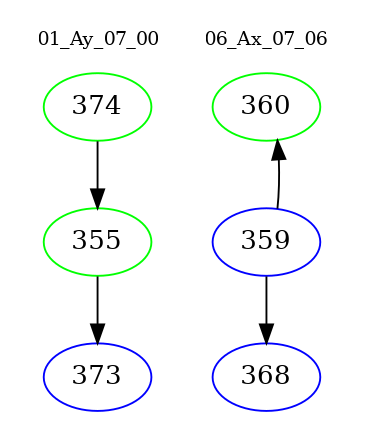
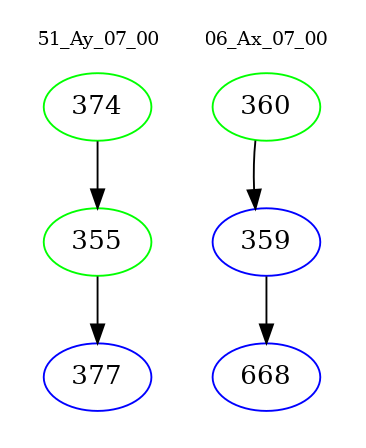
cluster "01_Ay_07_00": label "01_Ay_07_00" -> "51_Ay_07_00"
cluster "06_Ax_07_06": label "06_Ax_07_06" -> "06_Ax_07_00"
edge "359" -> "360": reversed
node "373": label "373" -> "377"
node "368": label "368" -> "668"
